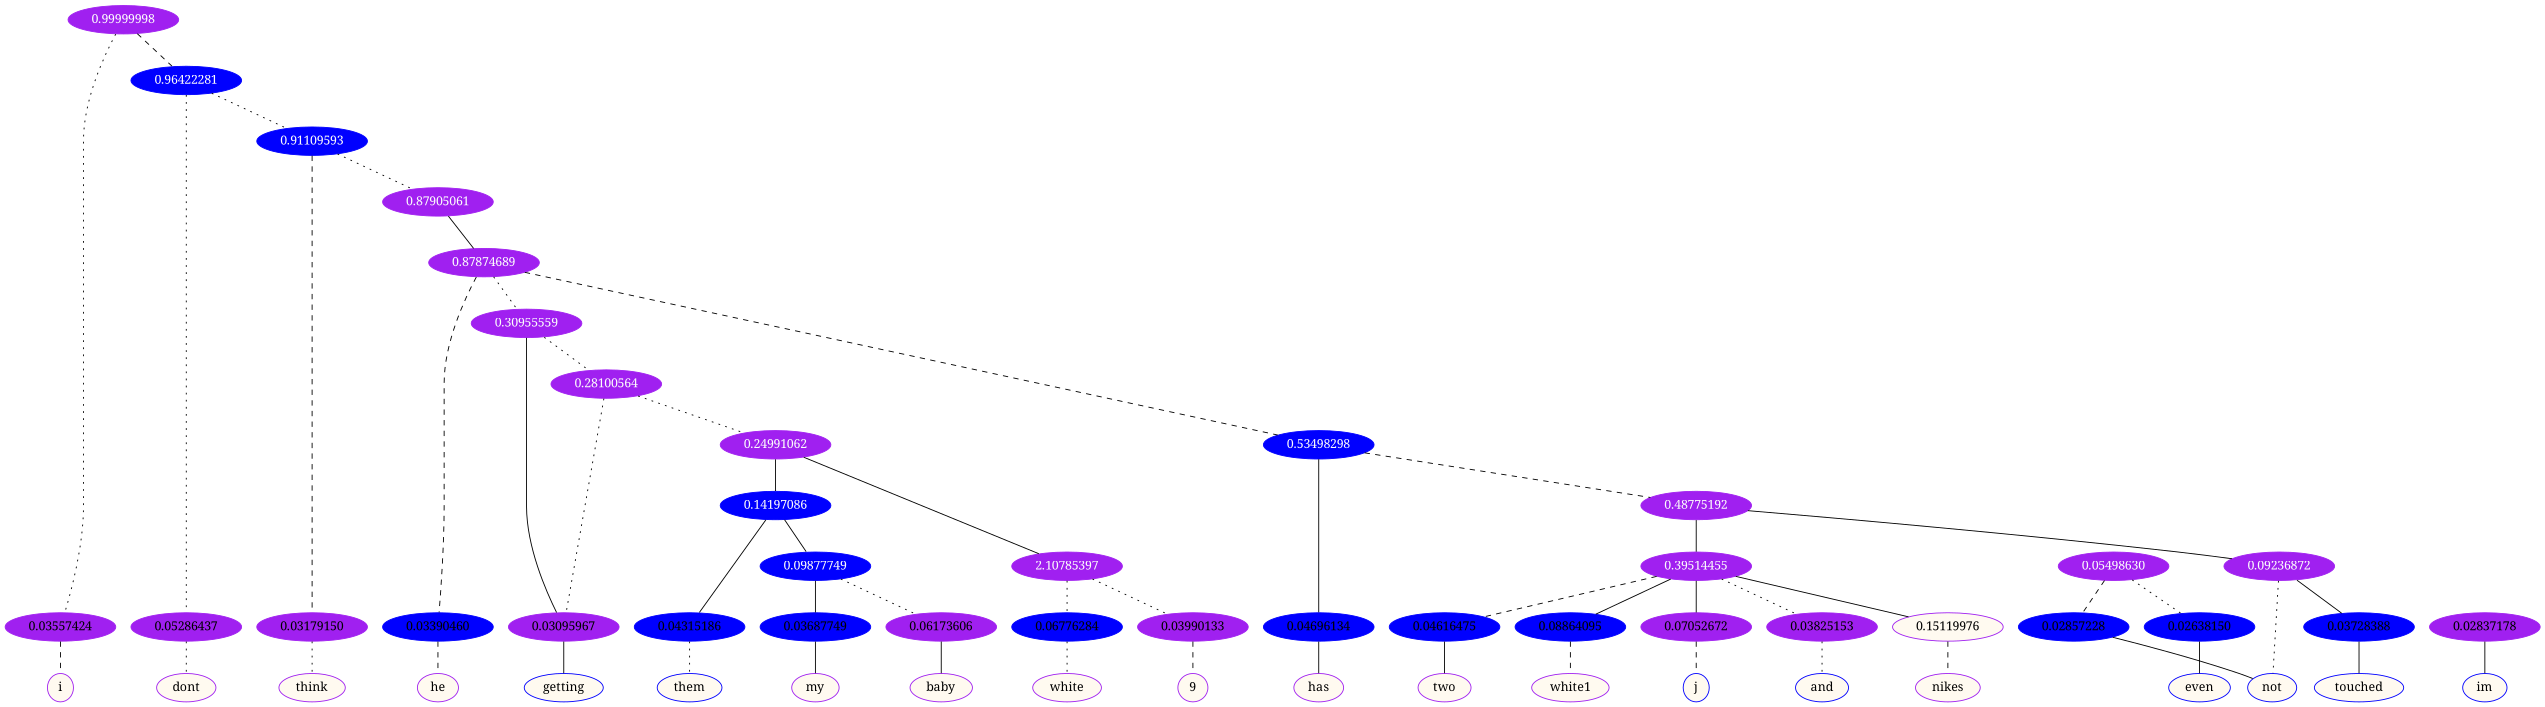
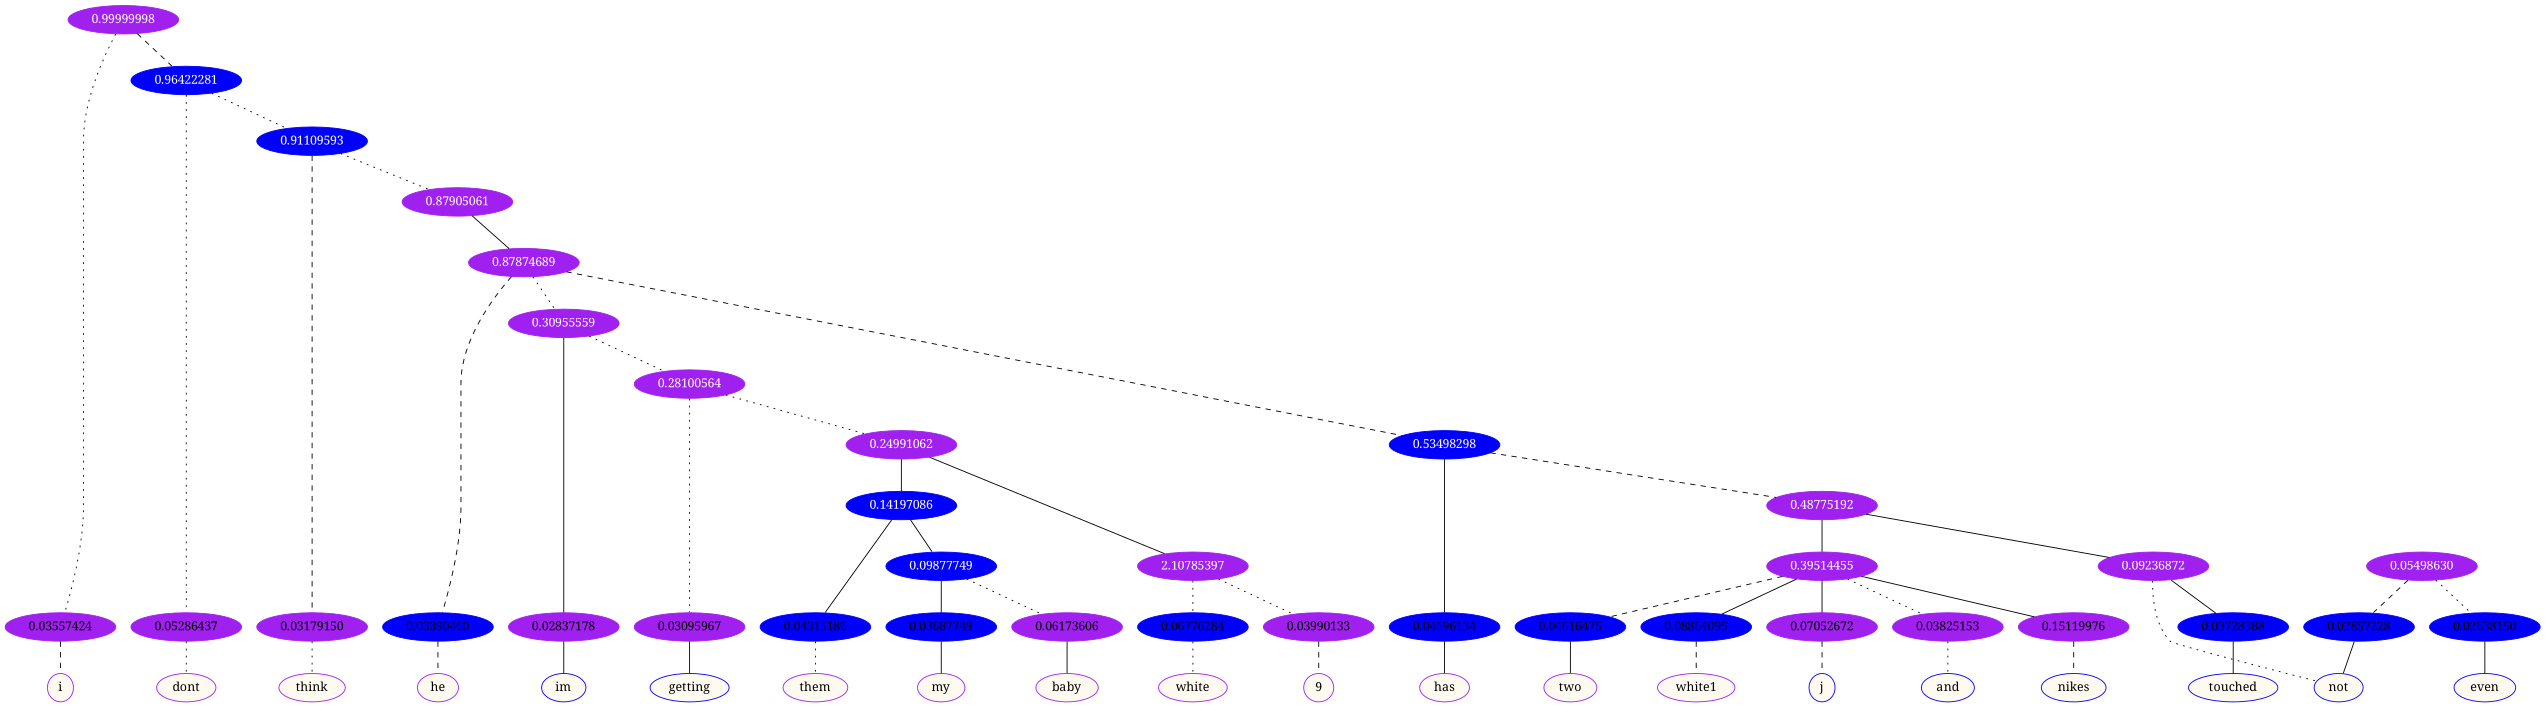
edge "0.30955559" -- "0.03095967": now "0.30955559" -- "0.02837178"
node "0.15119976": fillcolor floralwhite -> purple
node "them": color blue -> purple
node "nikes": color purple -> blue
